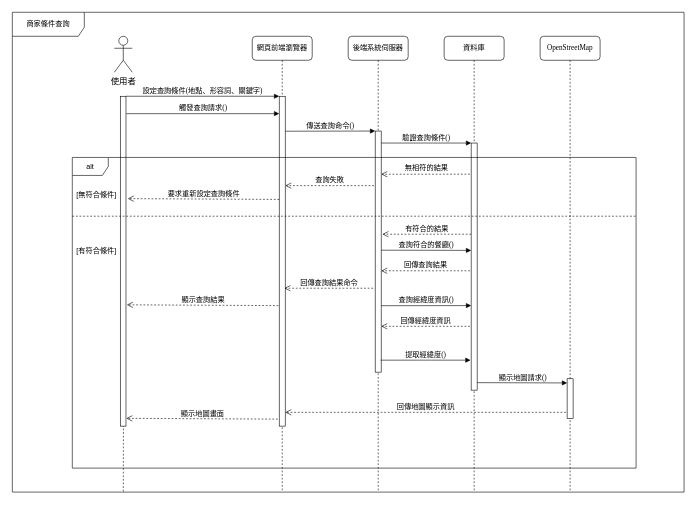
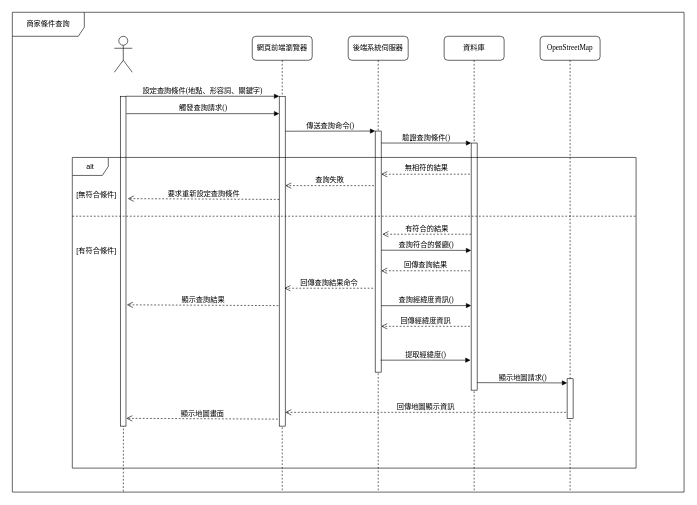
node "使用者": removed
